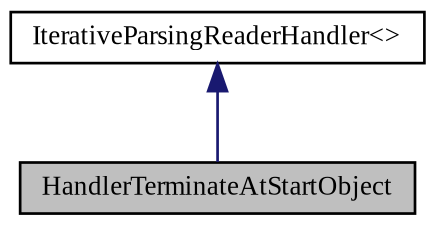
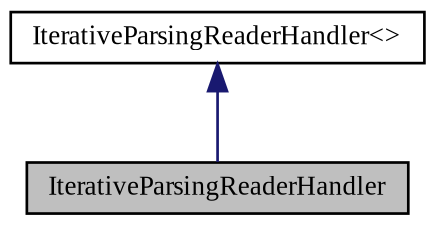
node "HandlerTerminateAtStartObject": label "HandlerTerminateAtStartObject" -> "IterativeParsingReaderHandler"
